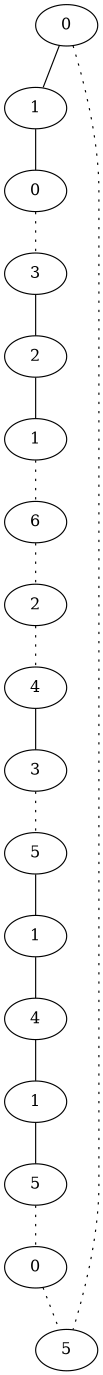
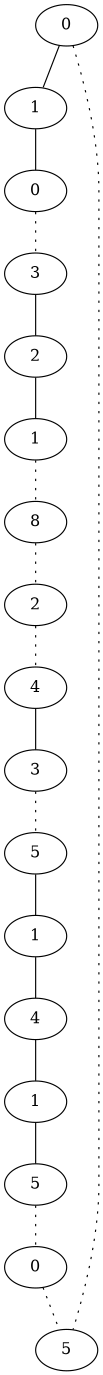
node "6": label "6" -> "8"
